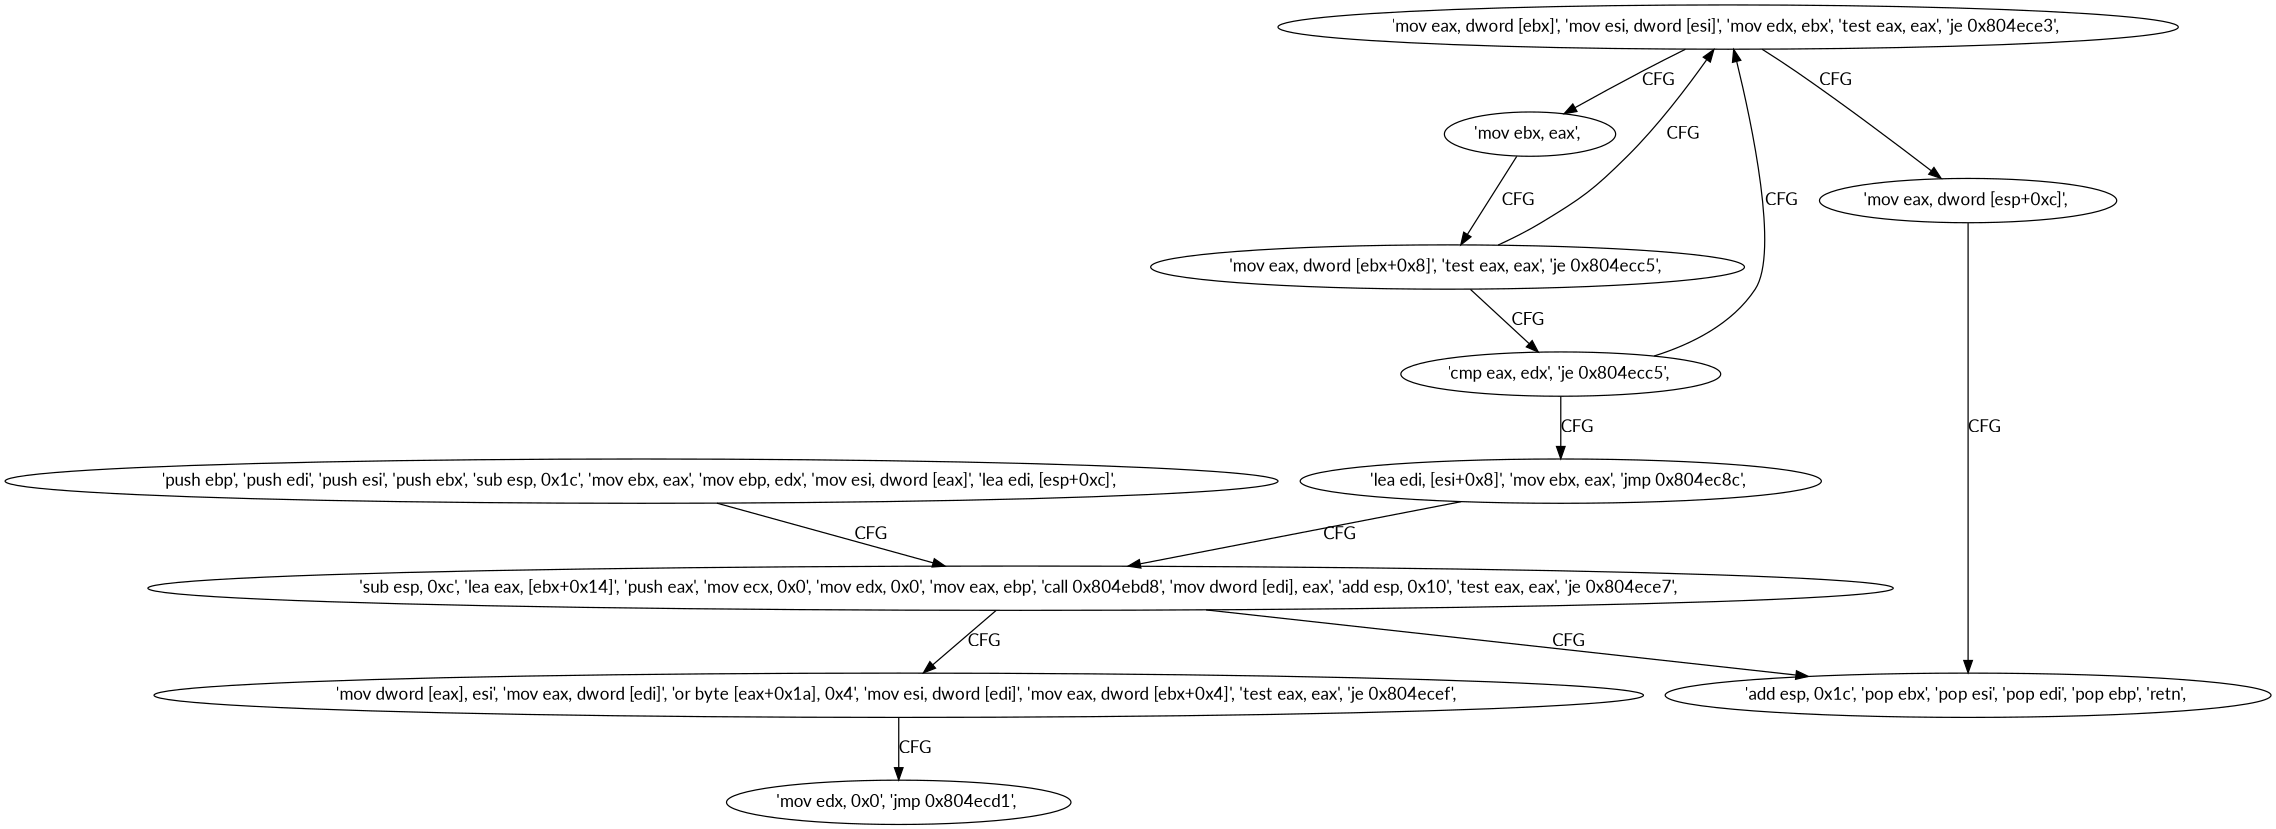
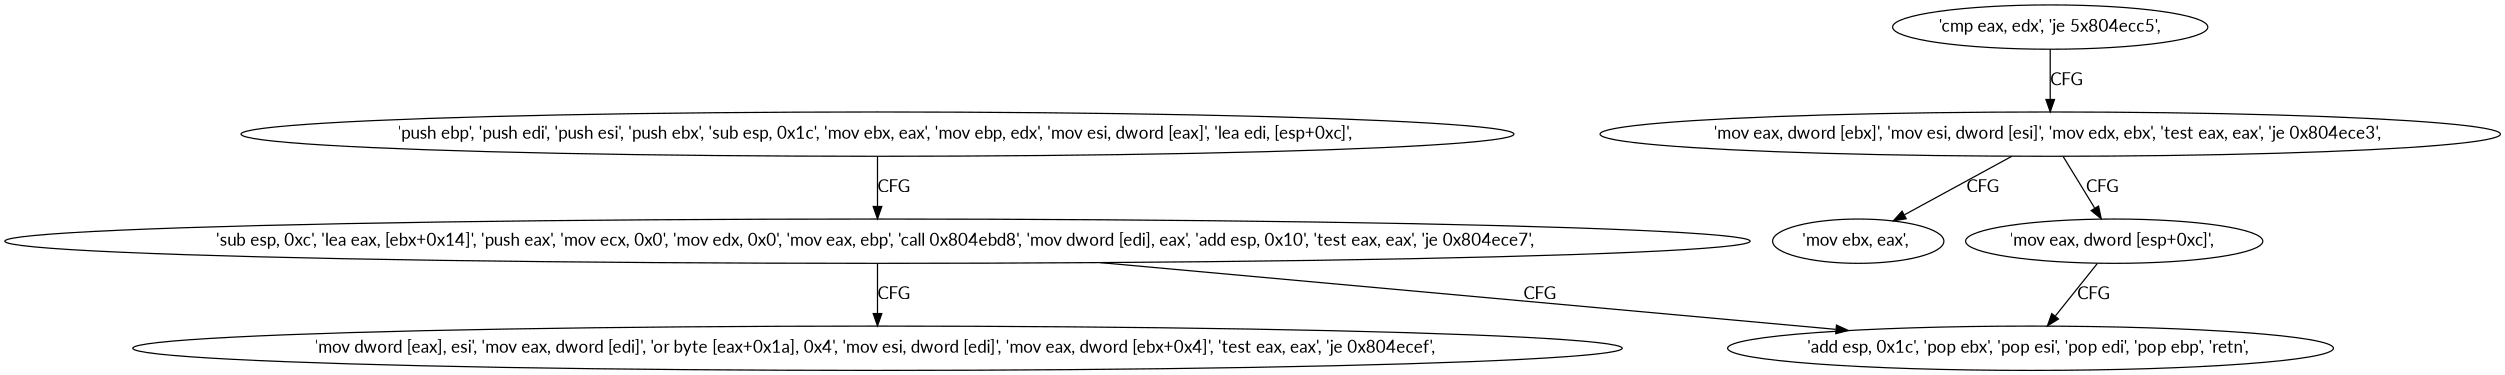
node "'mov eax, dword [ebx+0x8]', 'test eax, eax', 'je 0x804ecc5',": removed
node "'cmp eax, edx', 'je 0x804ecc5',": label "'cmp eax, edx', 'je 0x804ecc5'," -> "'cmp eax, edx', 'je 5x804ecc5',"
node "'lea edi, [esi+0x8]', 'mov ebx, eax', 'jmp 0x804ec8c',": removed
node "'mov edx, 0x0', 'jmp 0x804ecd1',": removed
